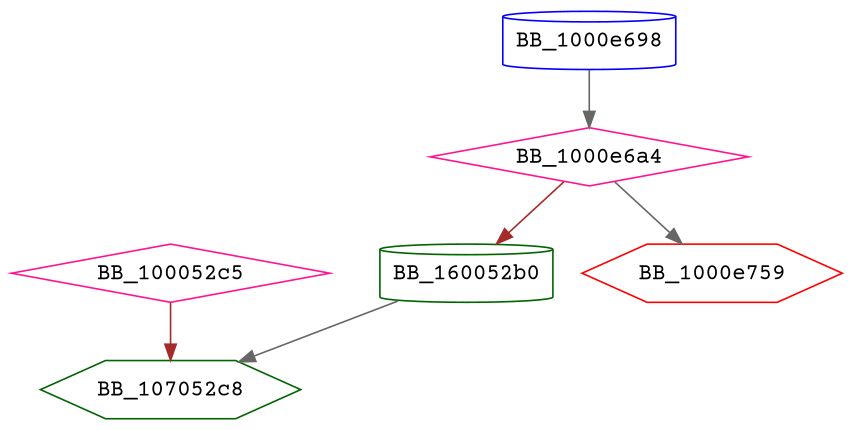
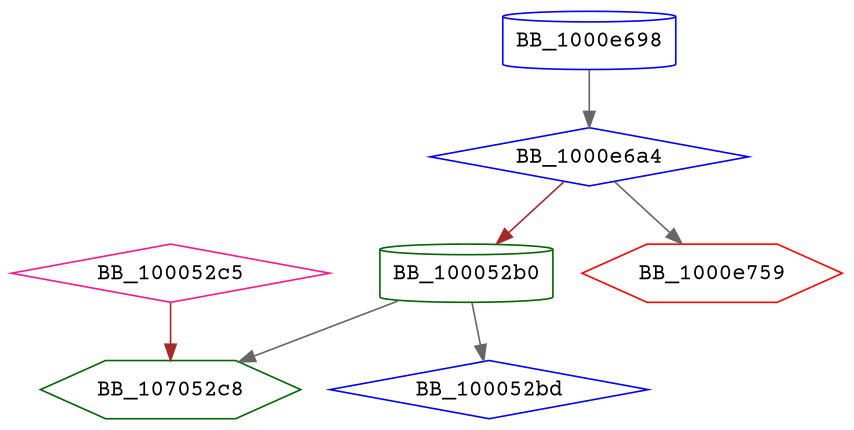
node "BB_1000e6a4": color deeppink -> blue
node "BB_160052b0": label "BB_160052b0" -> "BB_100052b0"
node "BB_100052bd": added
